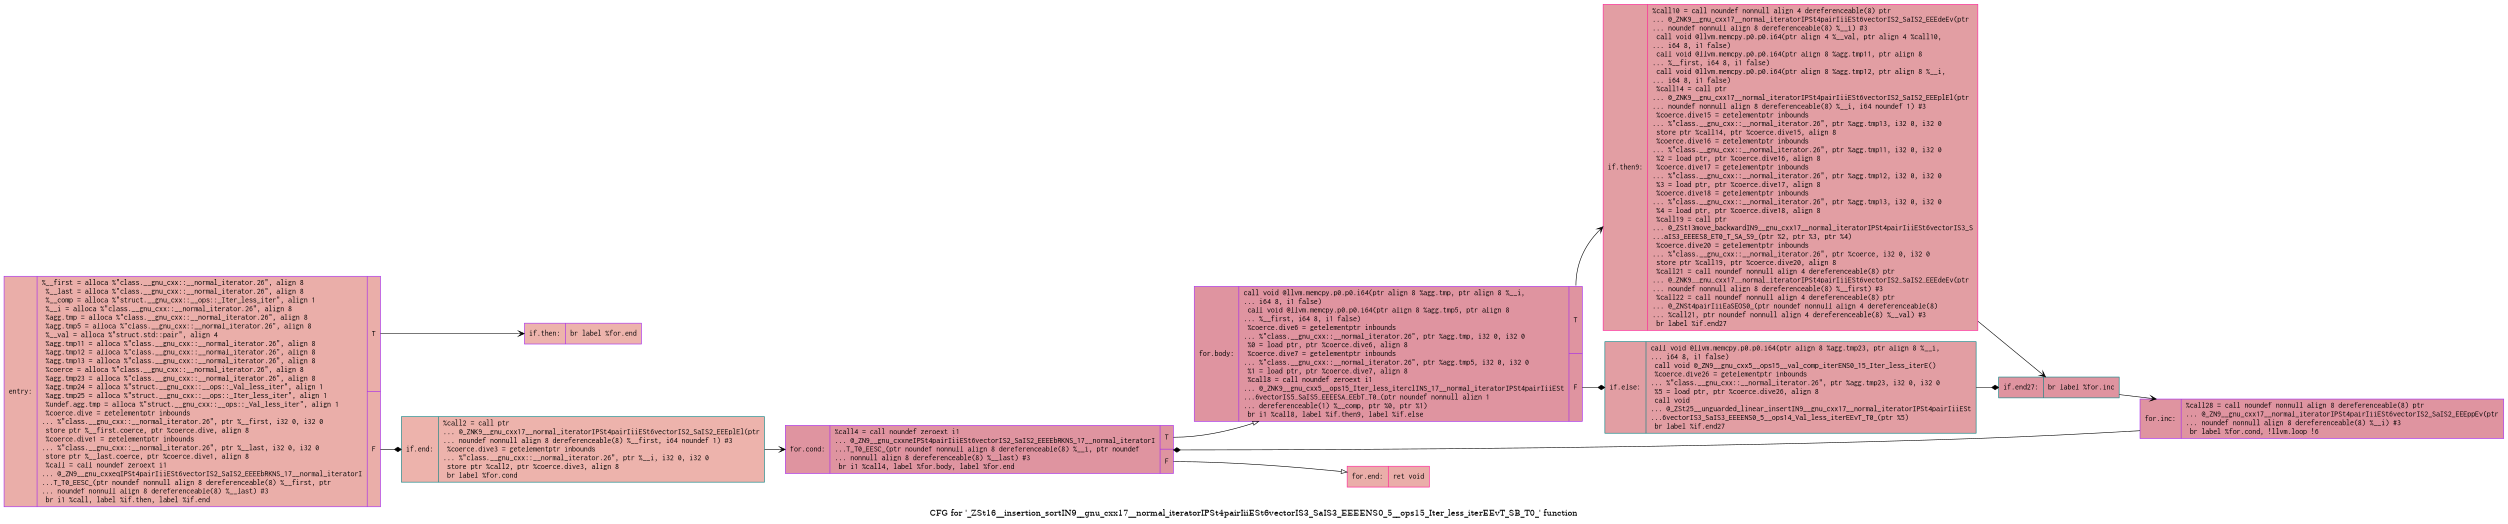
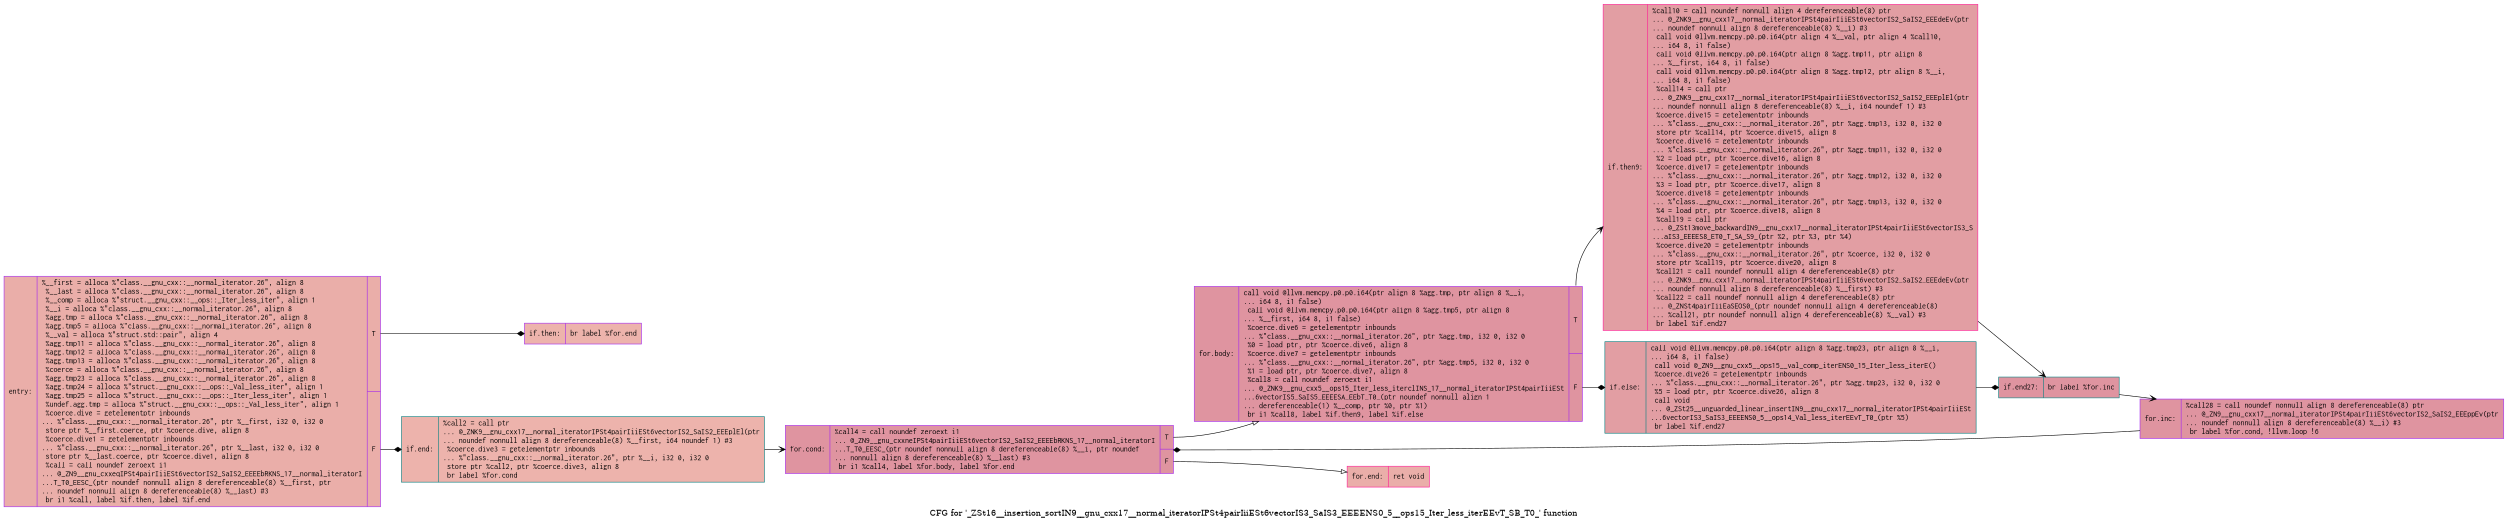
edge "entry:" -> "if.then:": arrowhead vee -> diamond
